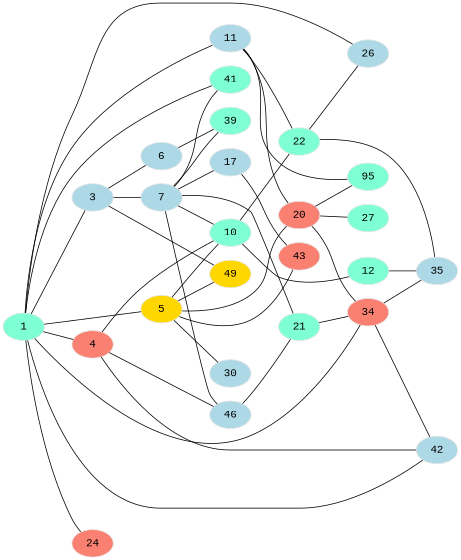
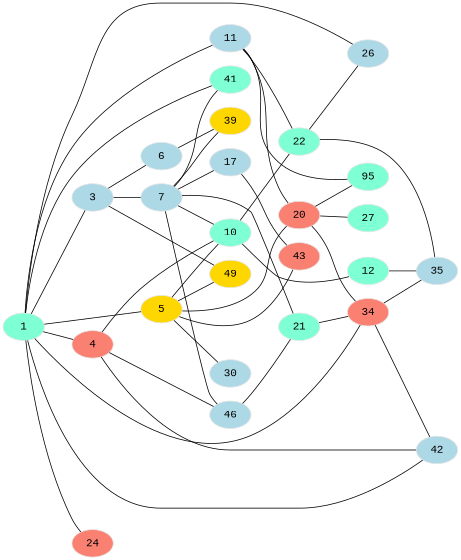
node "39": fillcolor aquamarine -> gold
